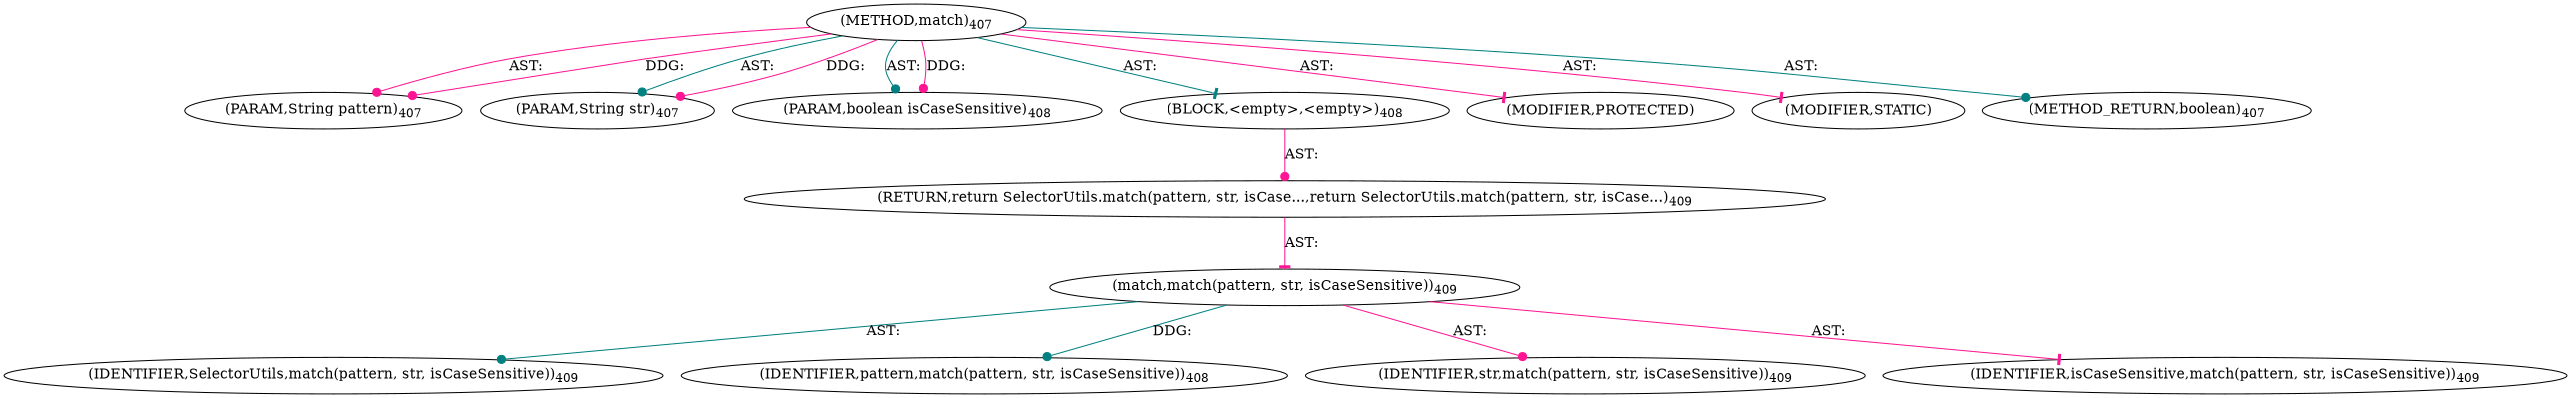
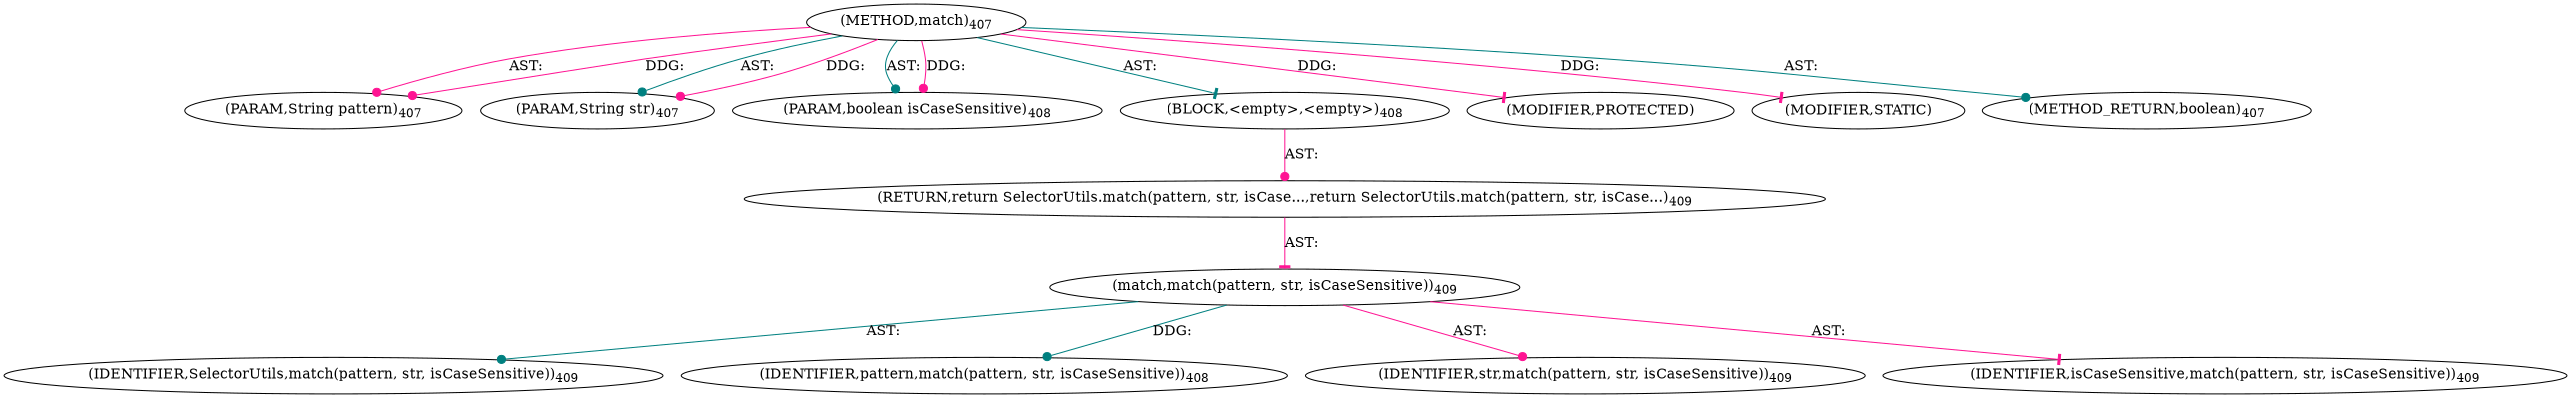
edge "(METHOD,match)" -> "(MODIFIER,PROTECTED)": label "AST: " -> "DDG: "
edge "(METHOD,match)" -> "(MODIFIER,STATIC)": label "AST: " -> "DDG: "
